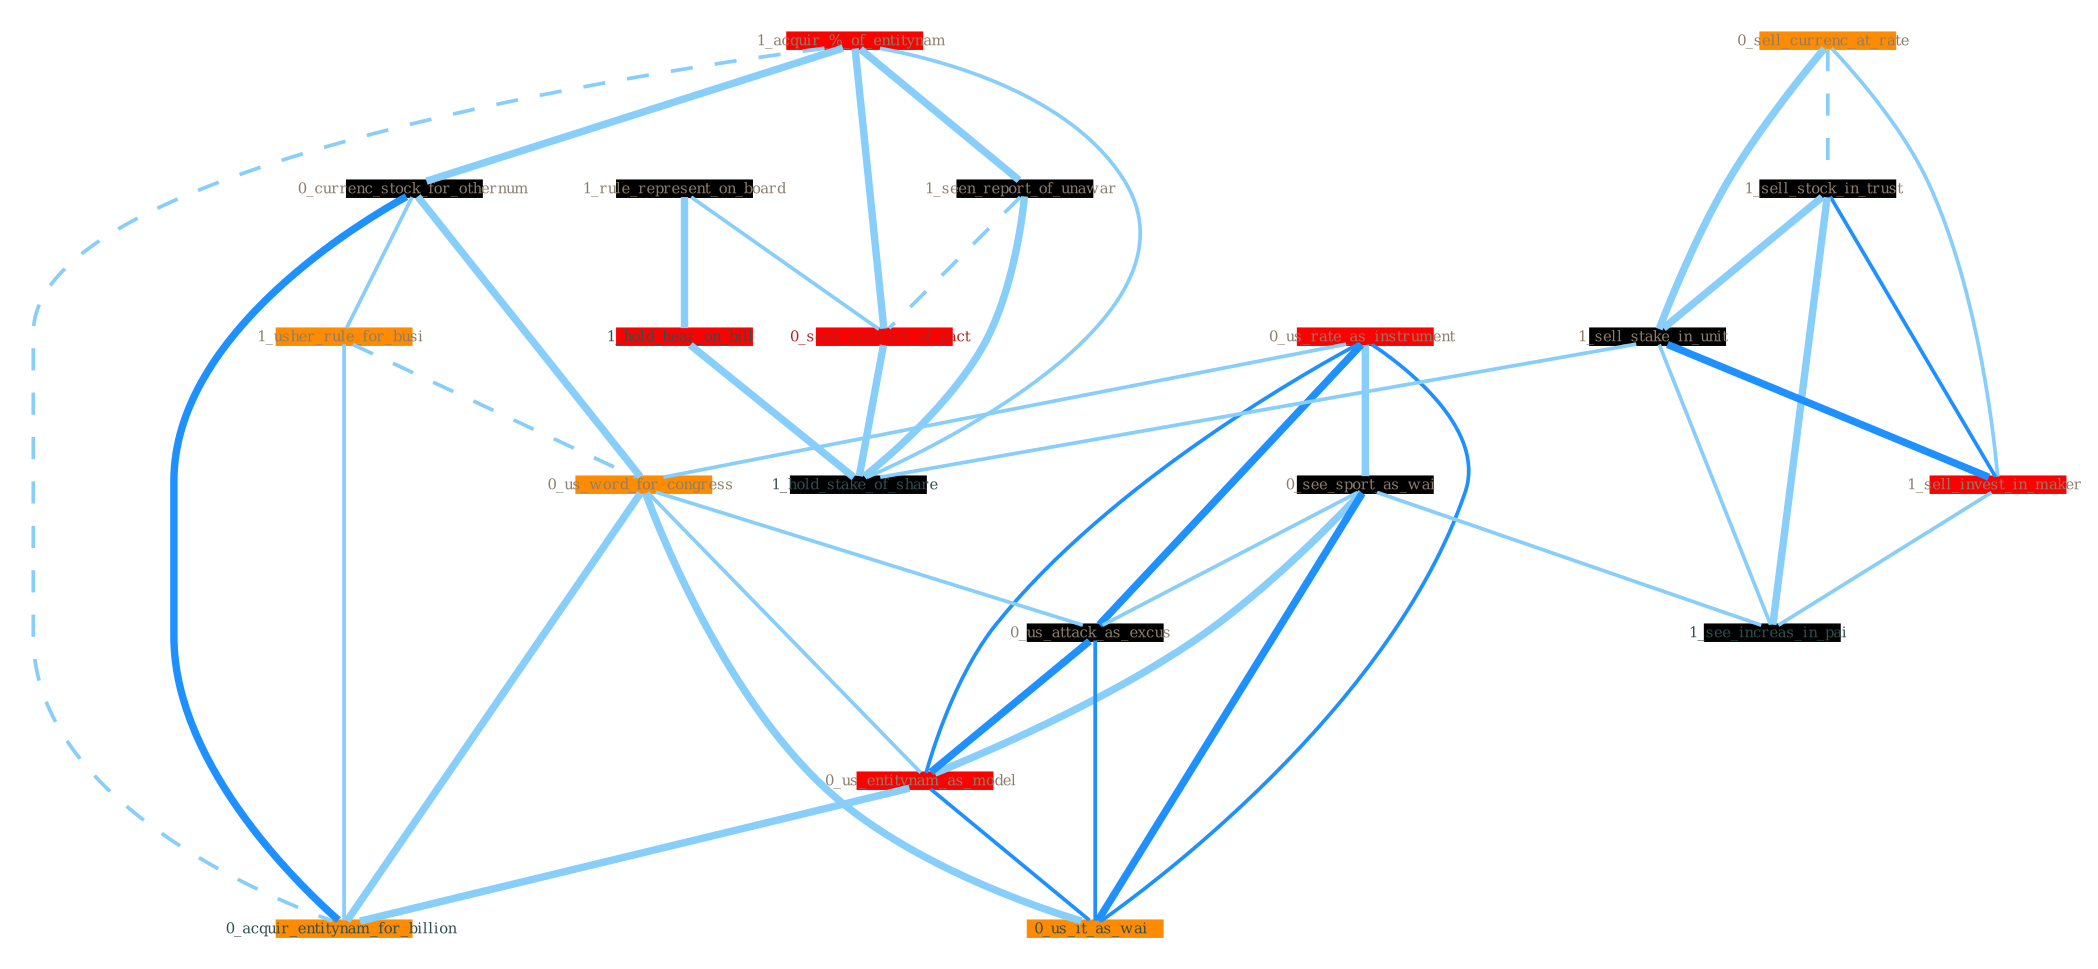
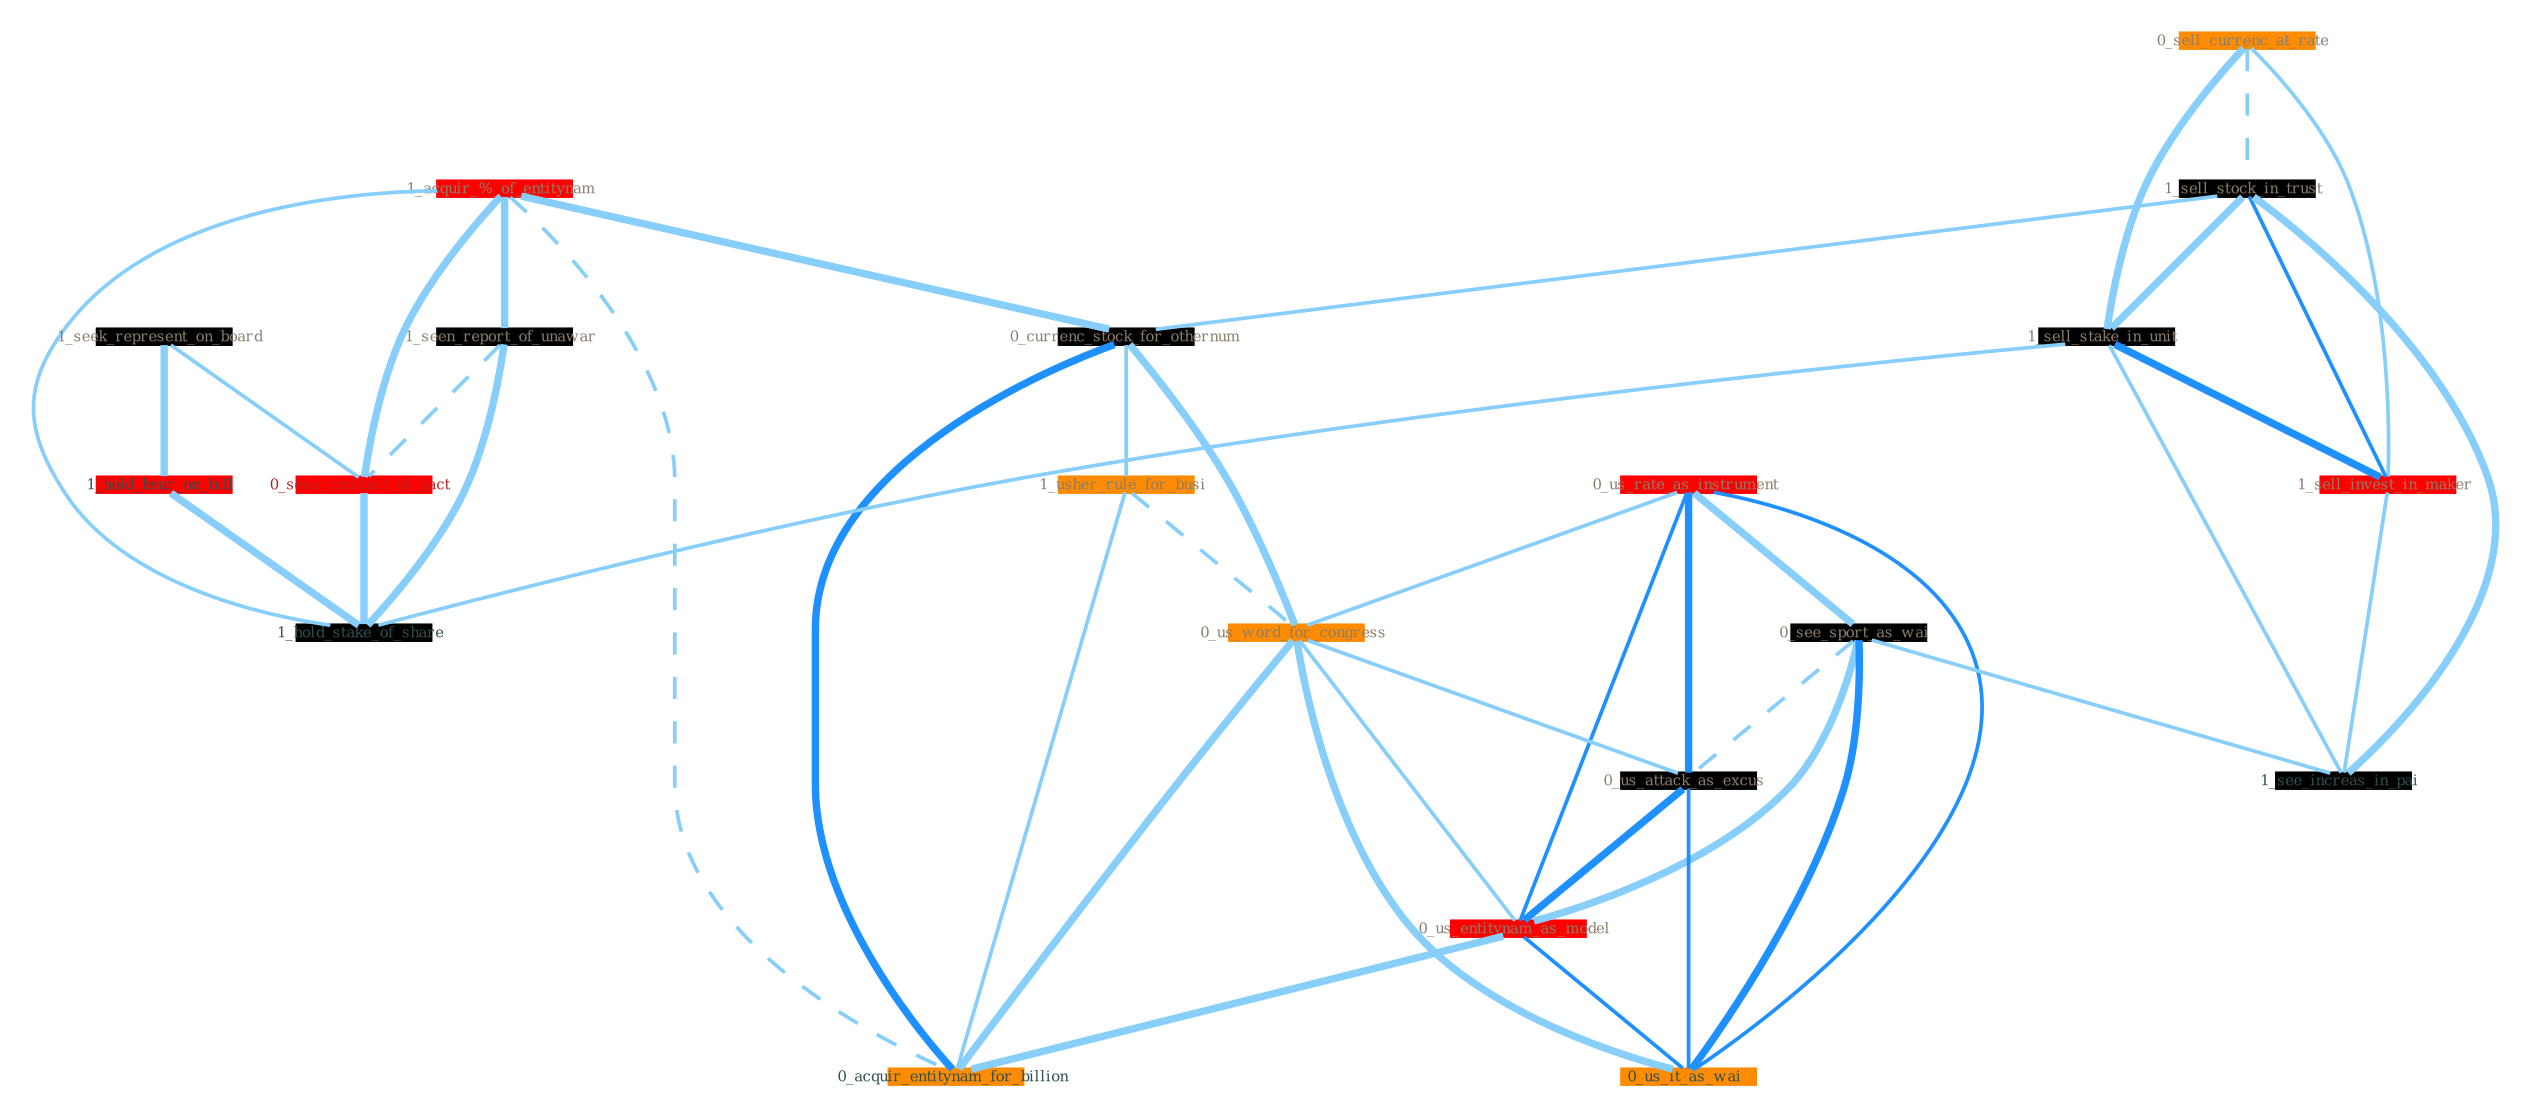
node "1_rule_represent_on_board": label "1_rule_represent_on_board" -> "1_seek_represent_on_board"
edge "1_sell_stock_in_trust" -- "0_currenc_stock_for_othernum": added
edge "0_see_sport_as_wai" -- "0_us_attack_as_excus": style solid -> dashed
